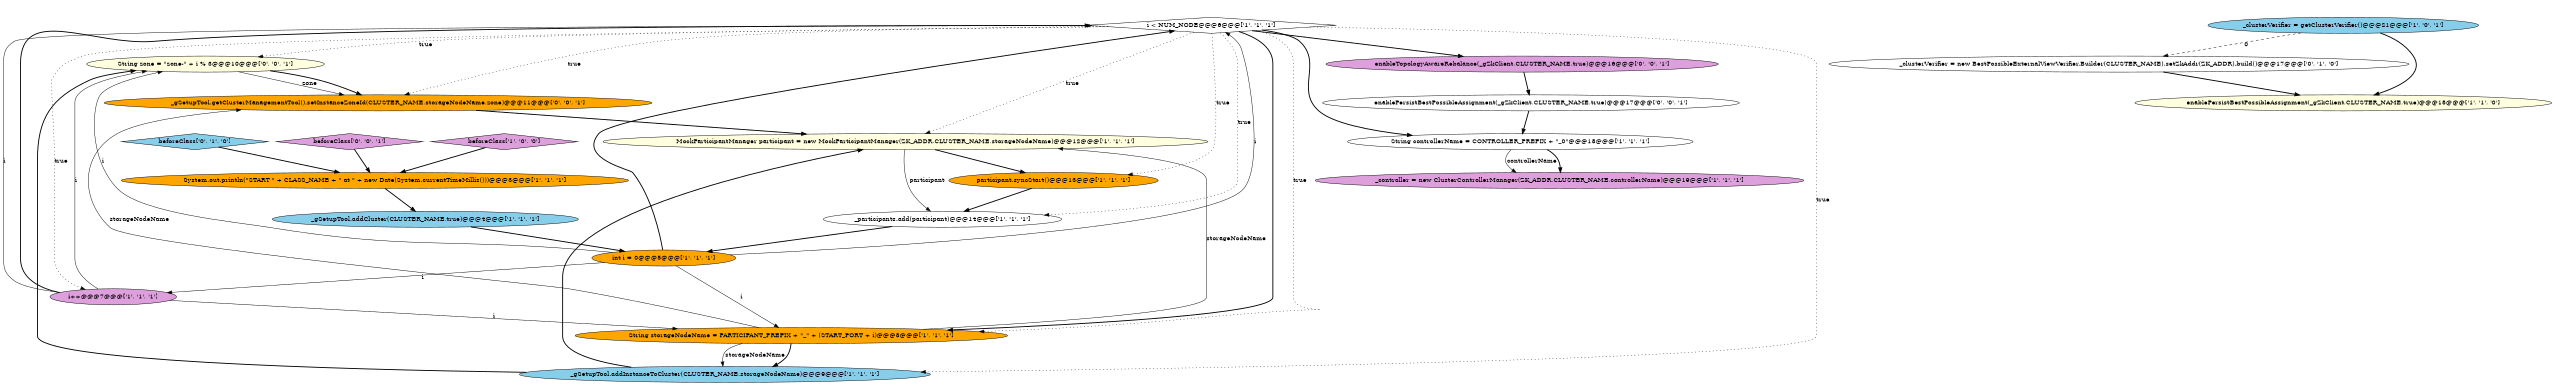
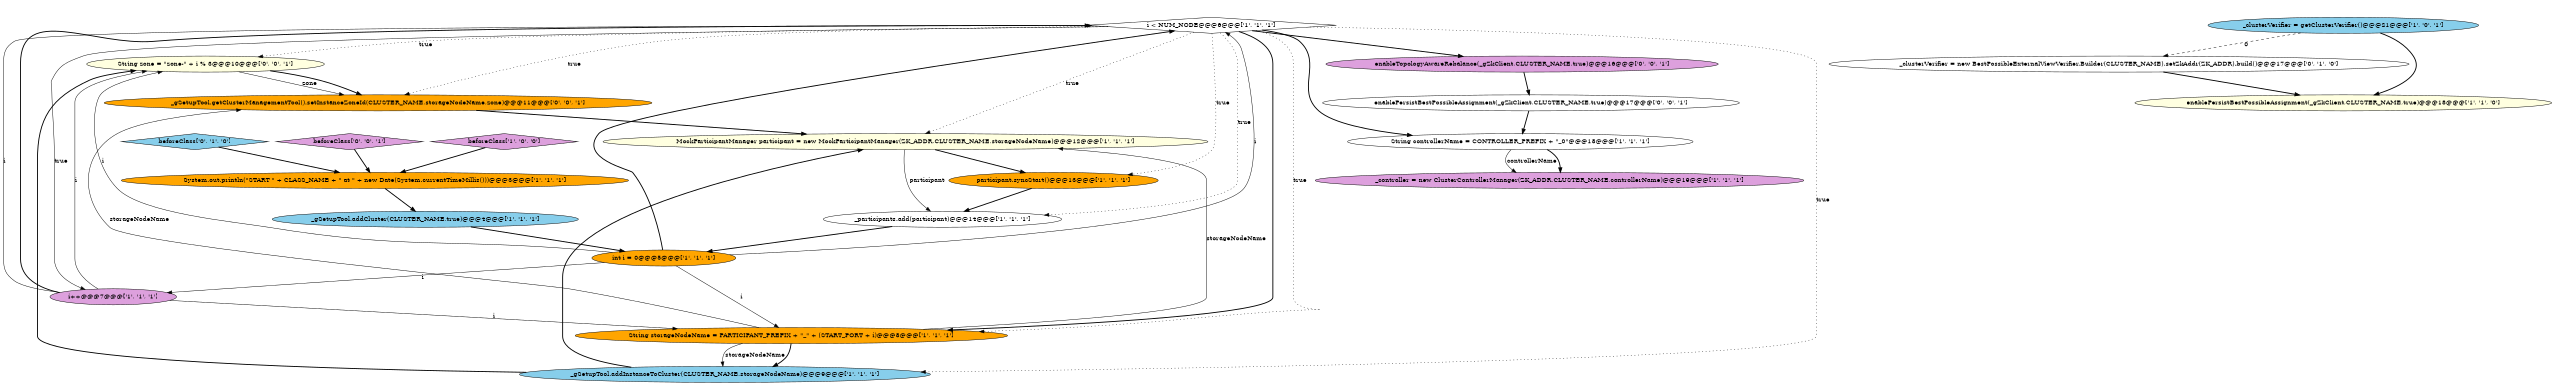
edge "i < NUM_NODE@@@6@@@['1', '1', '1']" -> "i++@@@7@@@['1', '1', '1']": style dotted -> solid
